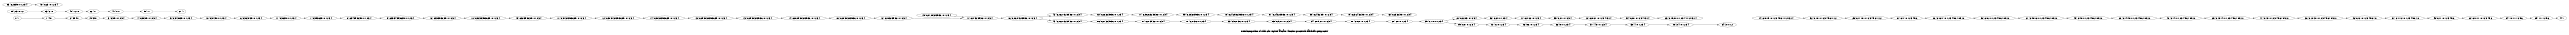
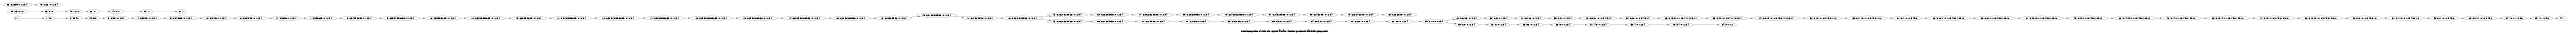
node "53 | 6 19 : 0 1 2 3 4 11 12 13 14": added
edge "72 | 6 28 32 35 36 : 0 1 2 3 4" -> "71 | 6 27 32 35 36 : 0 1 2 3 4": now "72 | 6 28 32 35 36 : 0 1 2 3 4" -> "15 | 6 27 28 32 35 36 : 0 1 2 3 4"
